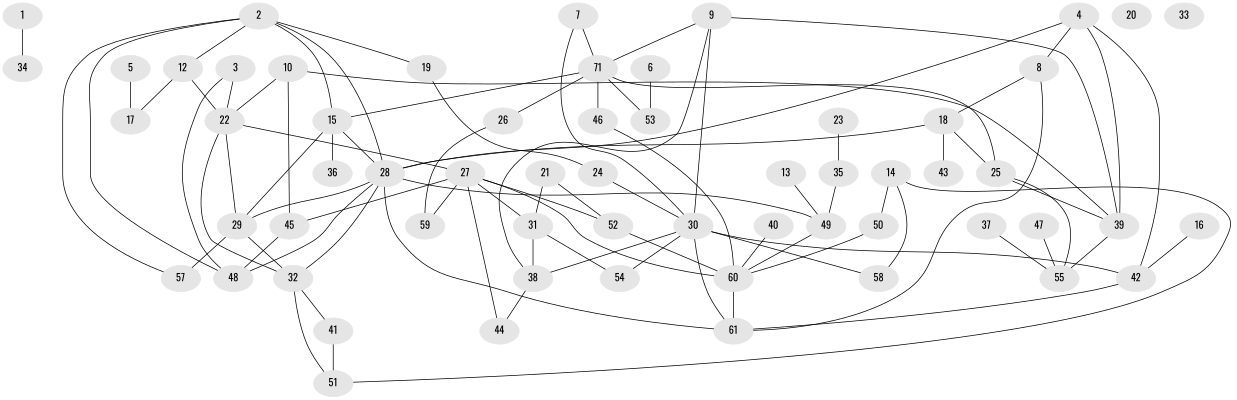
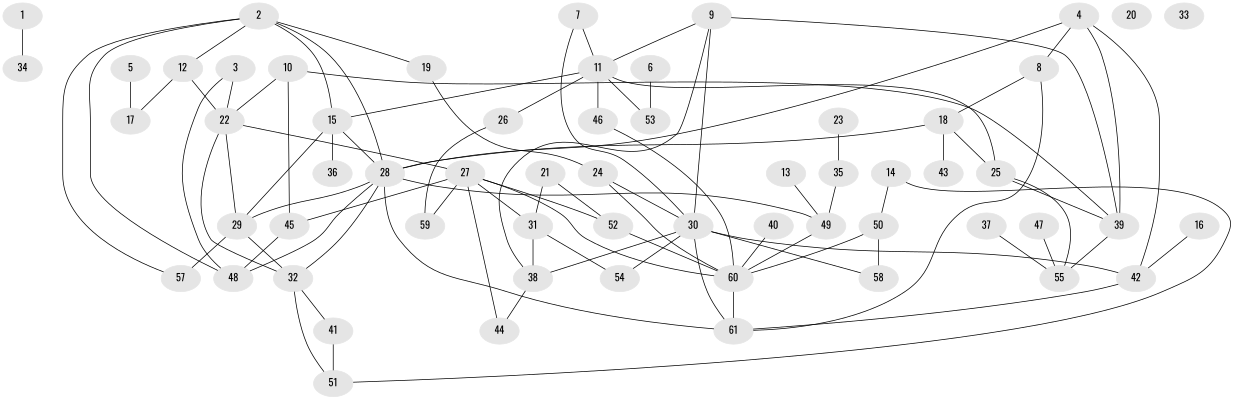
node "71": label "71" -> "11"
edge "14" -- "58": now "50" -- "58"
edge "24" -- "60": added
